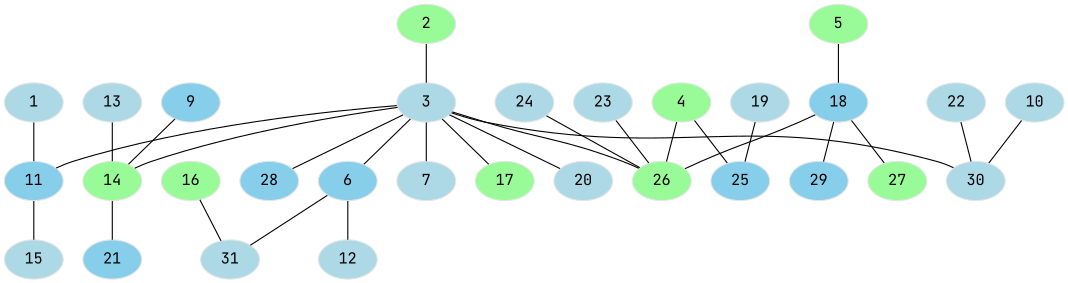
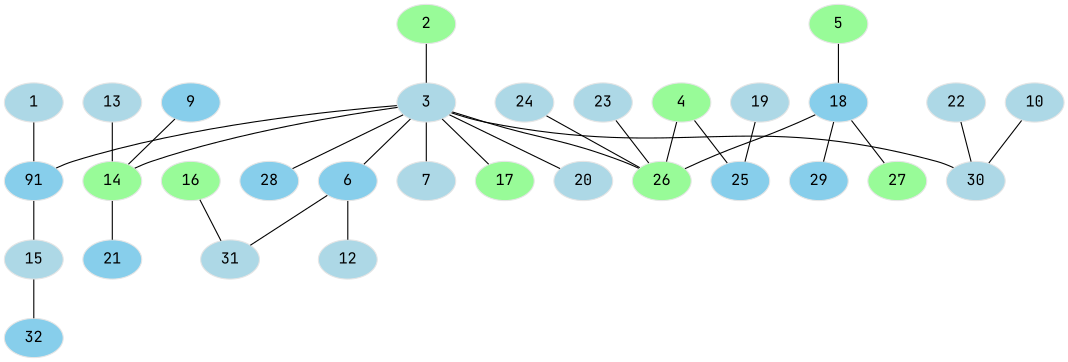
node "11": label "11" -> "91"
node "32": added
